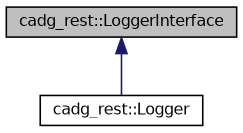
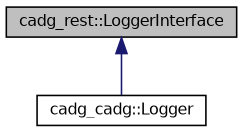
node "cadg_rest::Logger": label "cadg_rest::Logger" -> "cadg_cadg::Logger"
